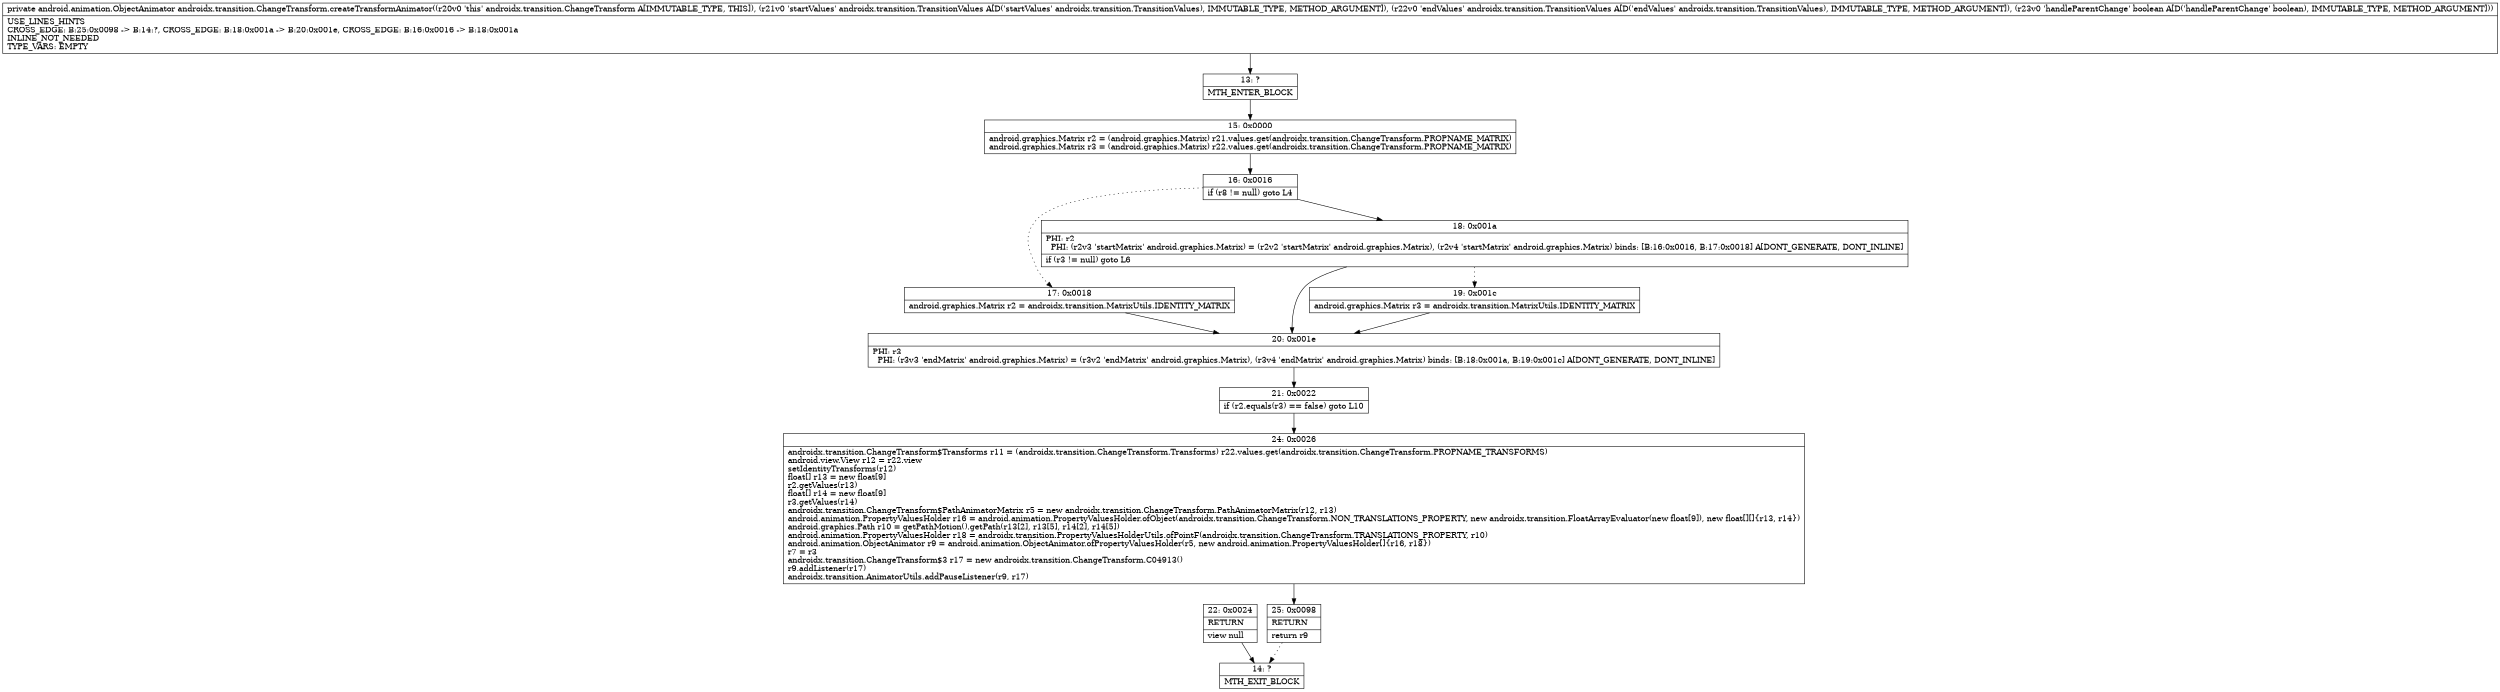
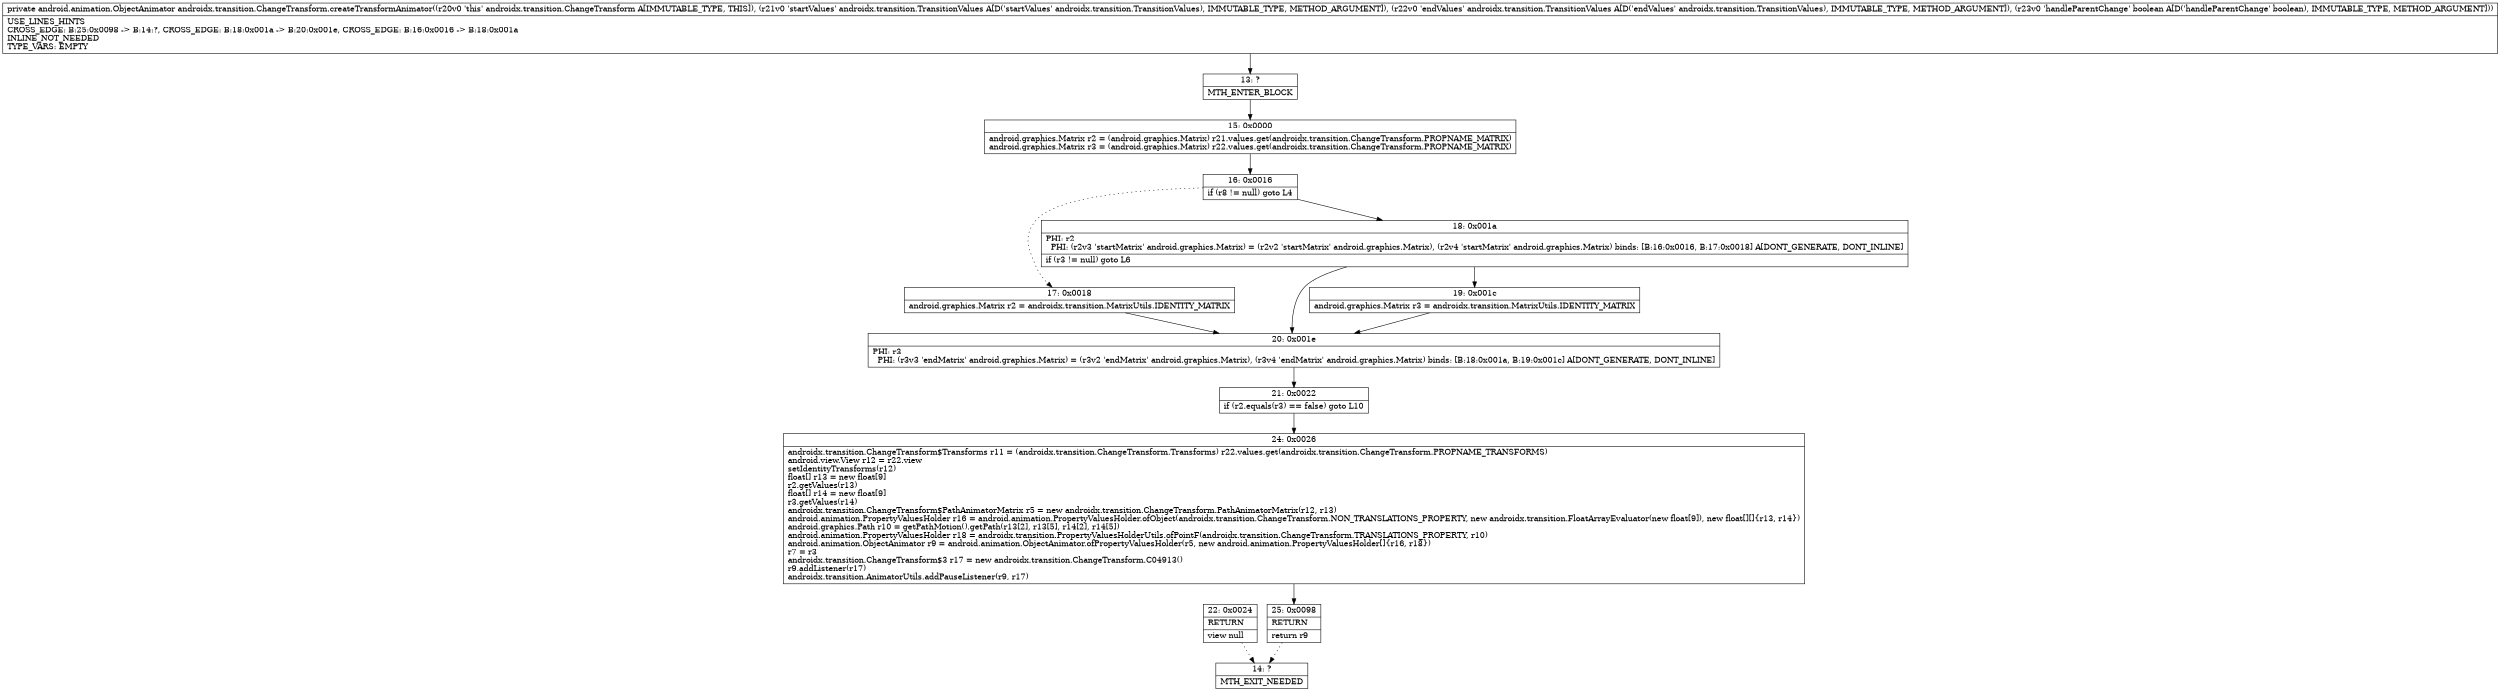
edge "18: 0x001a" -> "19: 0x001c": style dotted -> solid
edge "22: 0x0024" -> "14: ?": style solid -> dotted
node "14: ?": text "MTH_EXIT_BLOCK" -> "MTH_EXIT_NEEDED"
